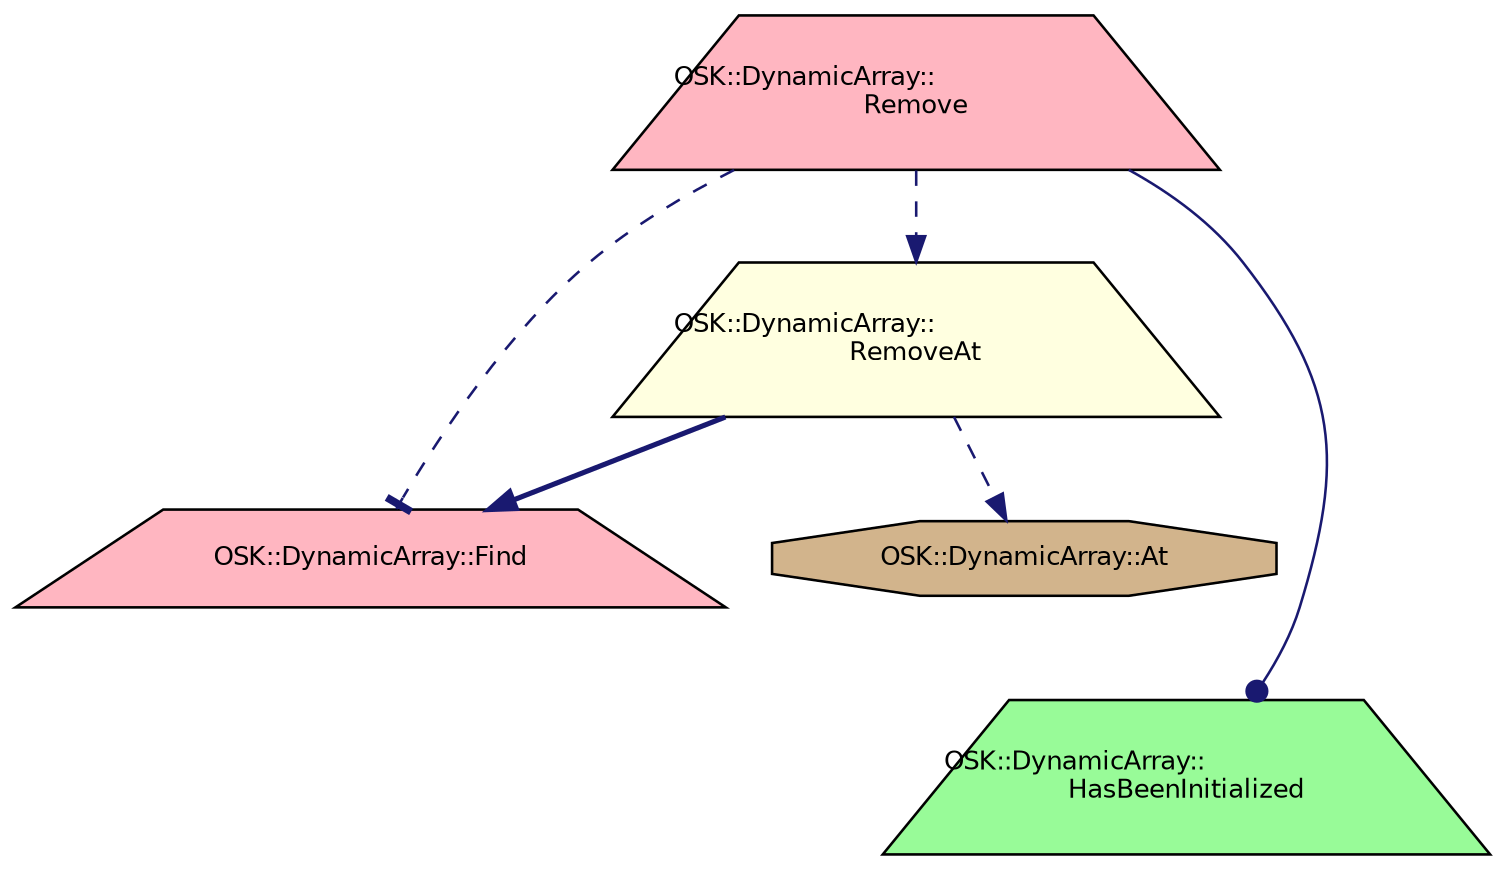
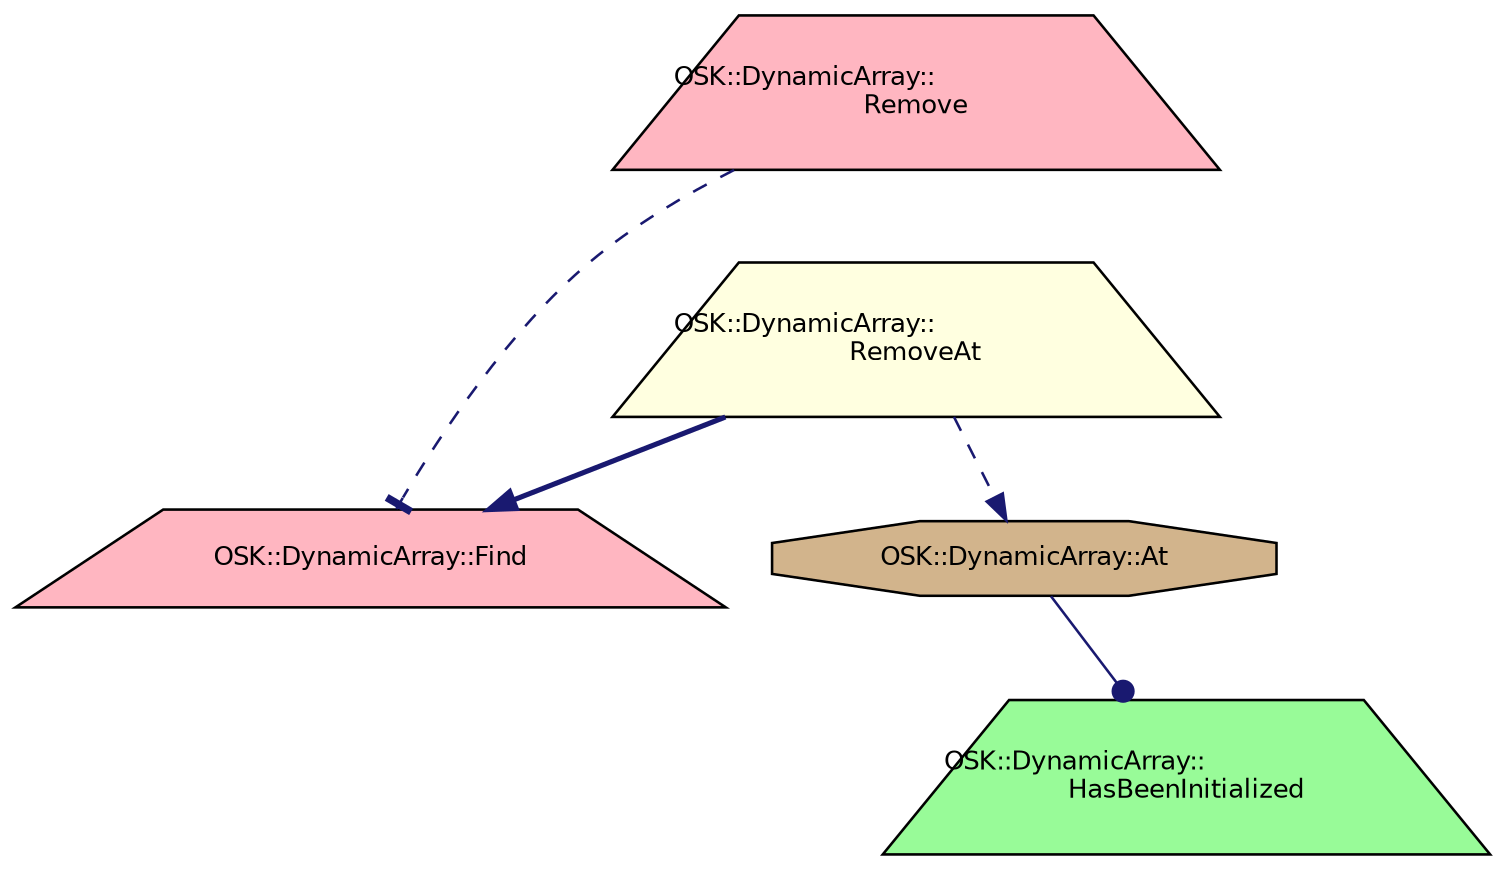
edge "OSK::DynamicArray:: Remove" -> "OSK::DynamicArray:: RemoveAt": removed
edge "OSK::DynamicArray:: Remove" -> "OSK::DynamicArray:: HasBeenInitialized": now "OSK::DynamicArray::At" -> "OSK::DynamicArray:: HasBeenInitialized"
